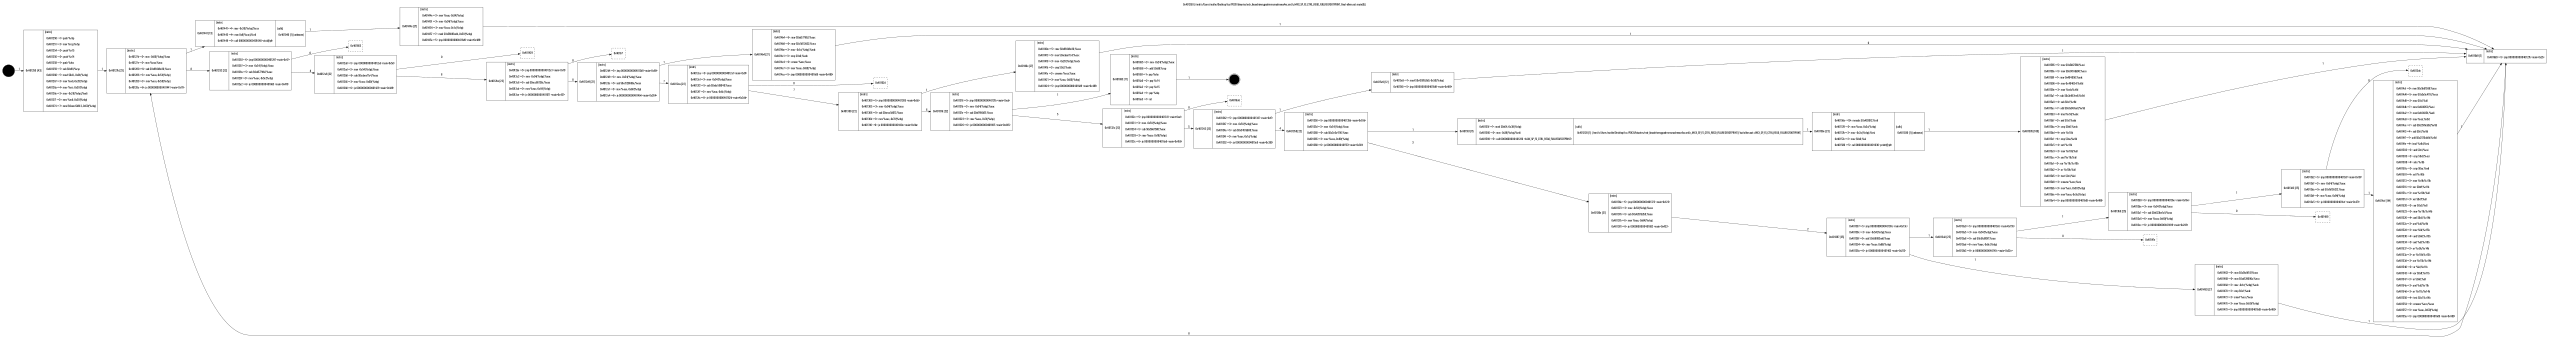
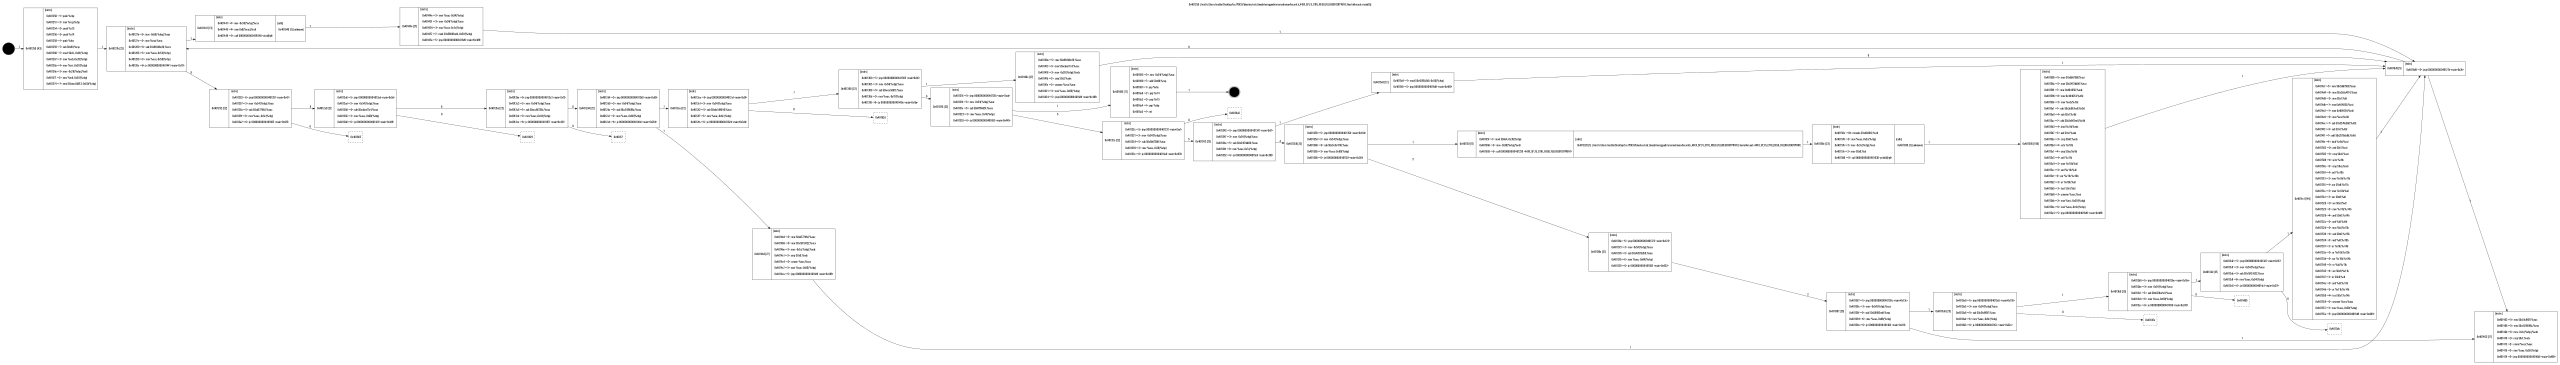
edge "0x401463 [27]" -> "0x4016d9 [5]": reversed
